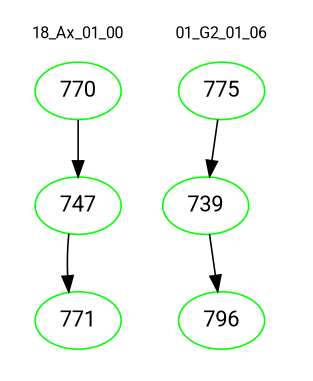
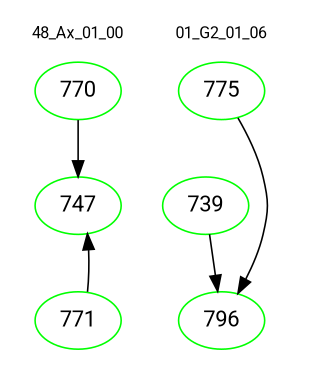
cluster "18_Ax_01_00": label "18_Ax_01_00" -> "48_Ax_01_00"
edge "775" -> "739": now "775" -> "796"
edge "747" -> "771": reversed
